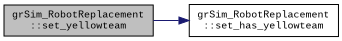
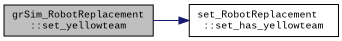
node "grSim_RobotReplacement ::set_has_yellowteam": label "grSim_RobotReplacement ::set_has_yellowteam" -> "set_RobotReplacement ::set_has_yellowteam"
